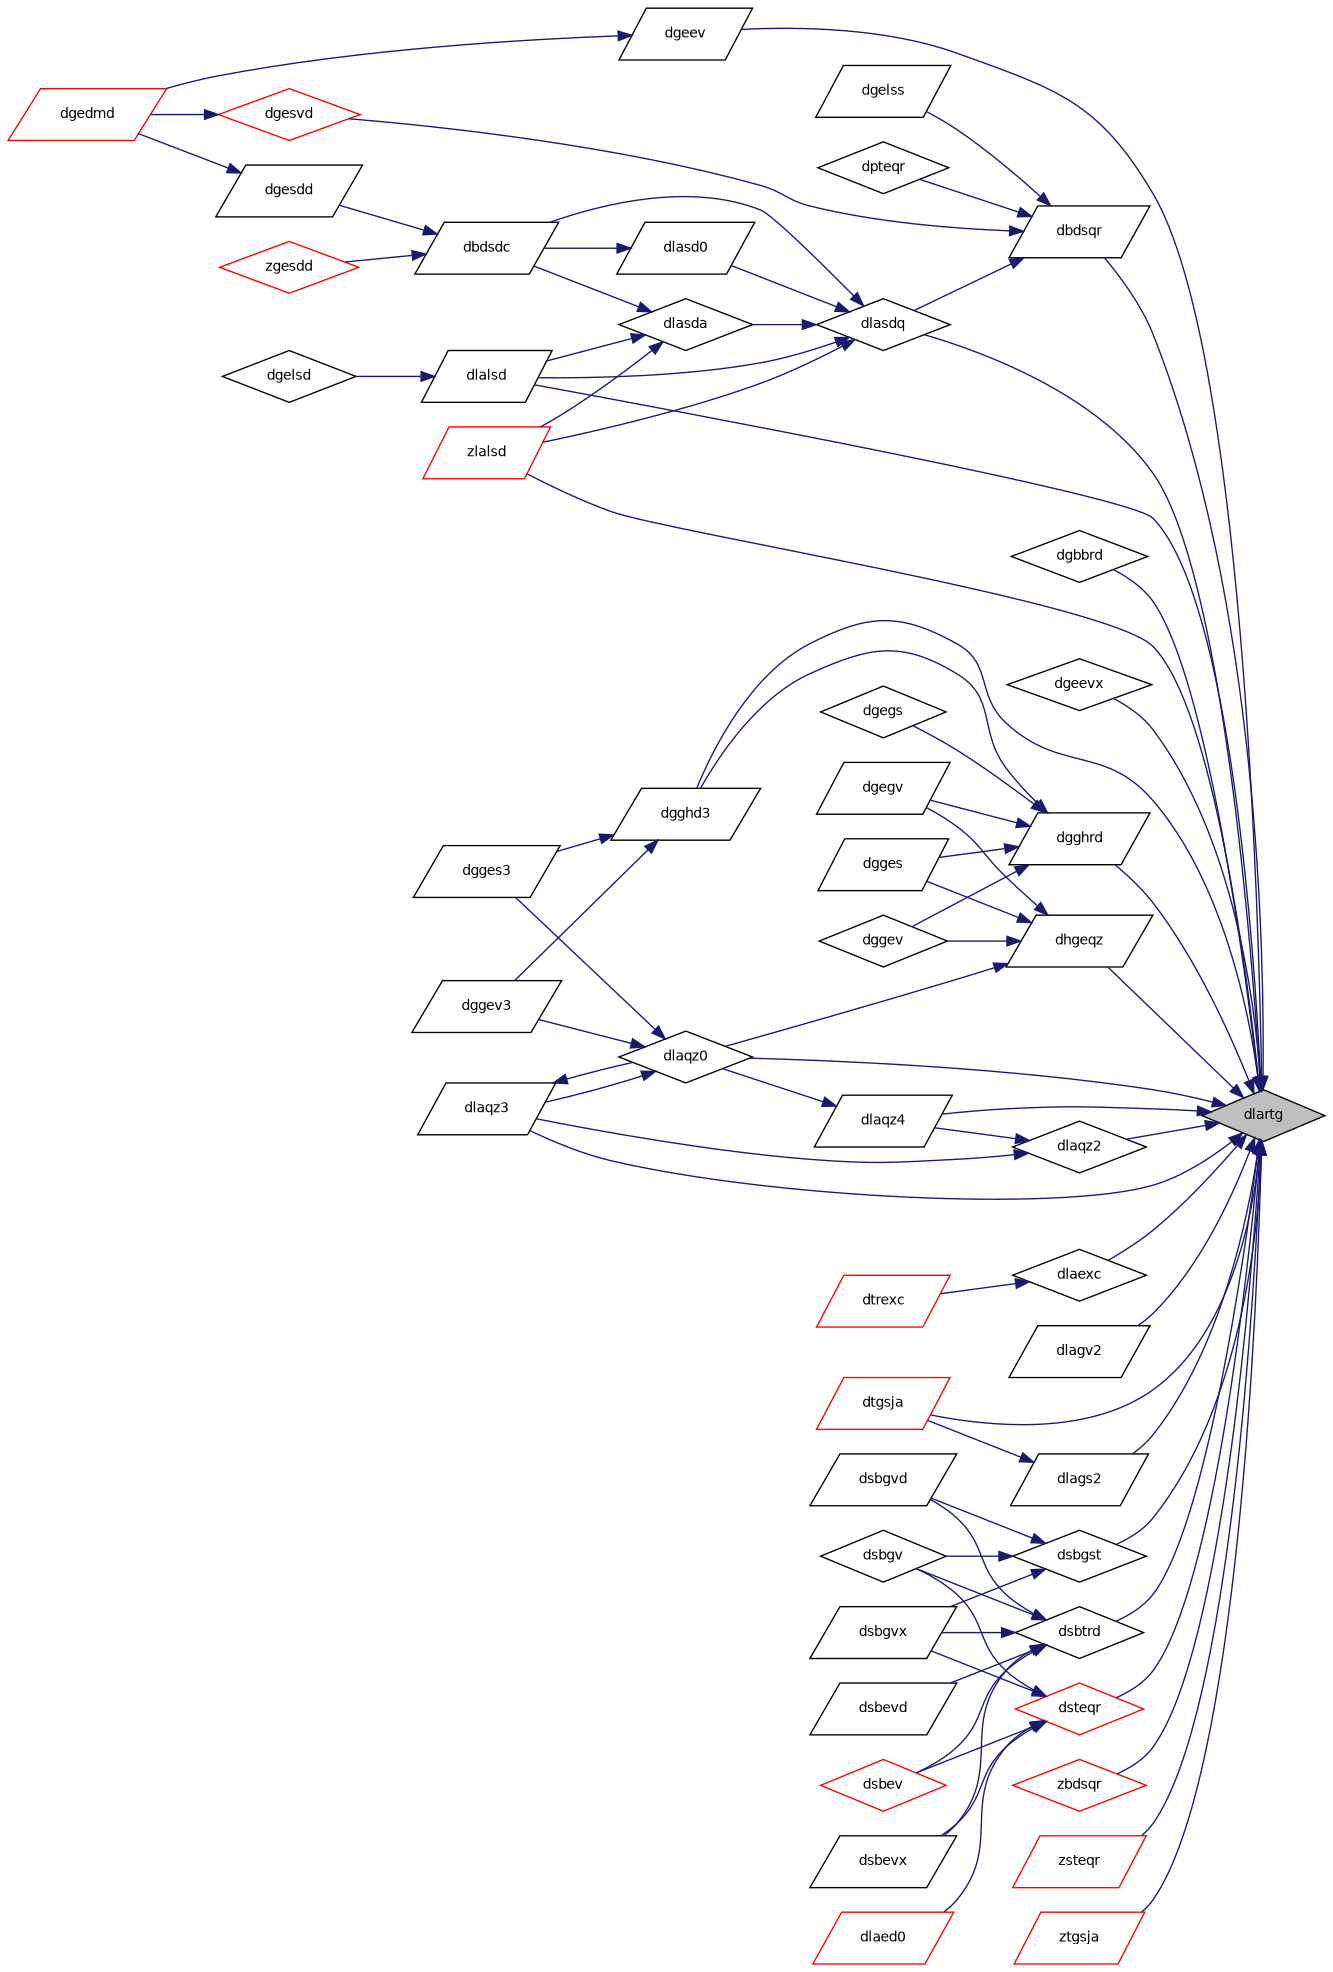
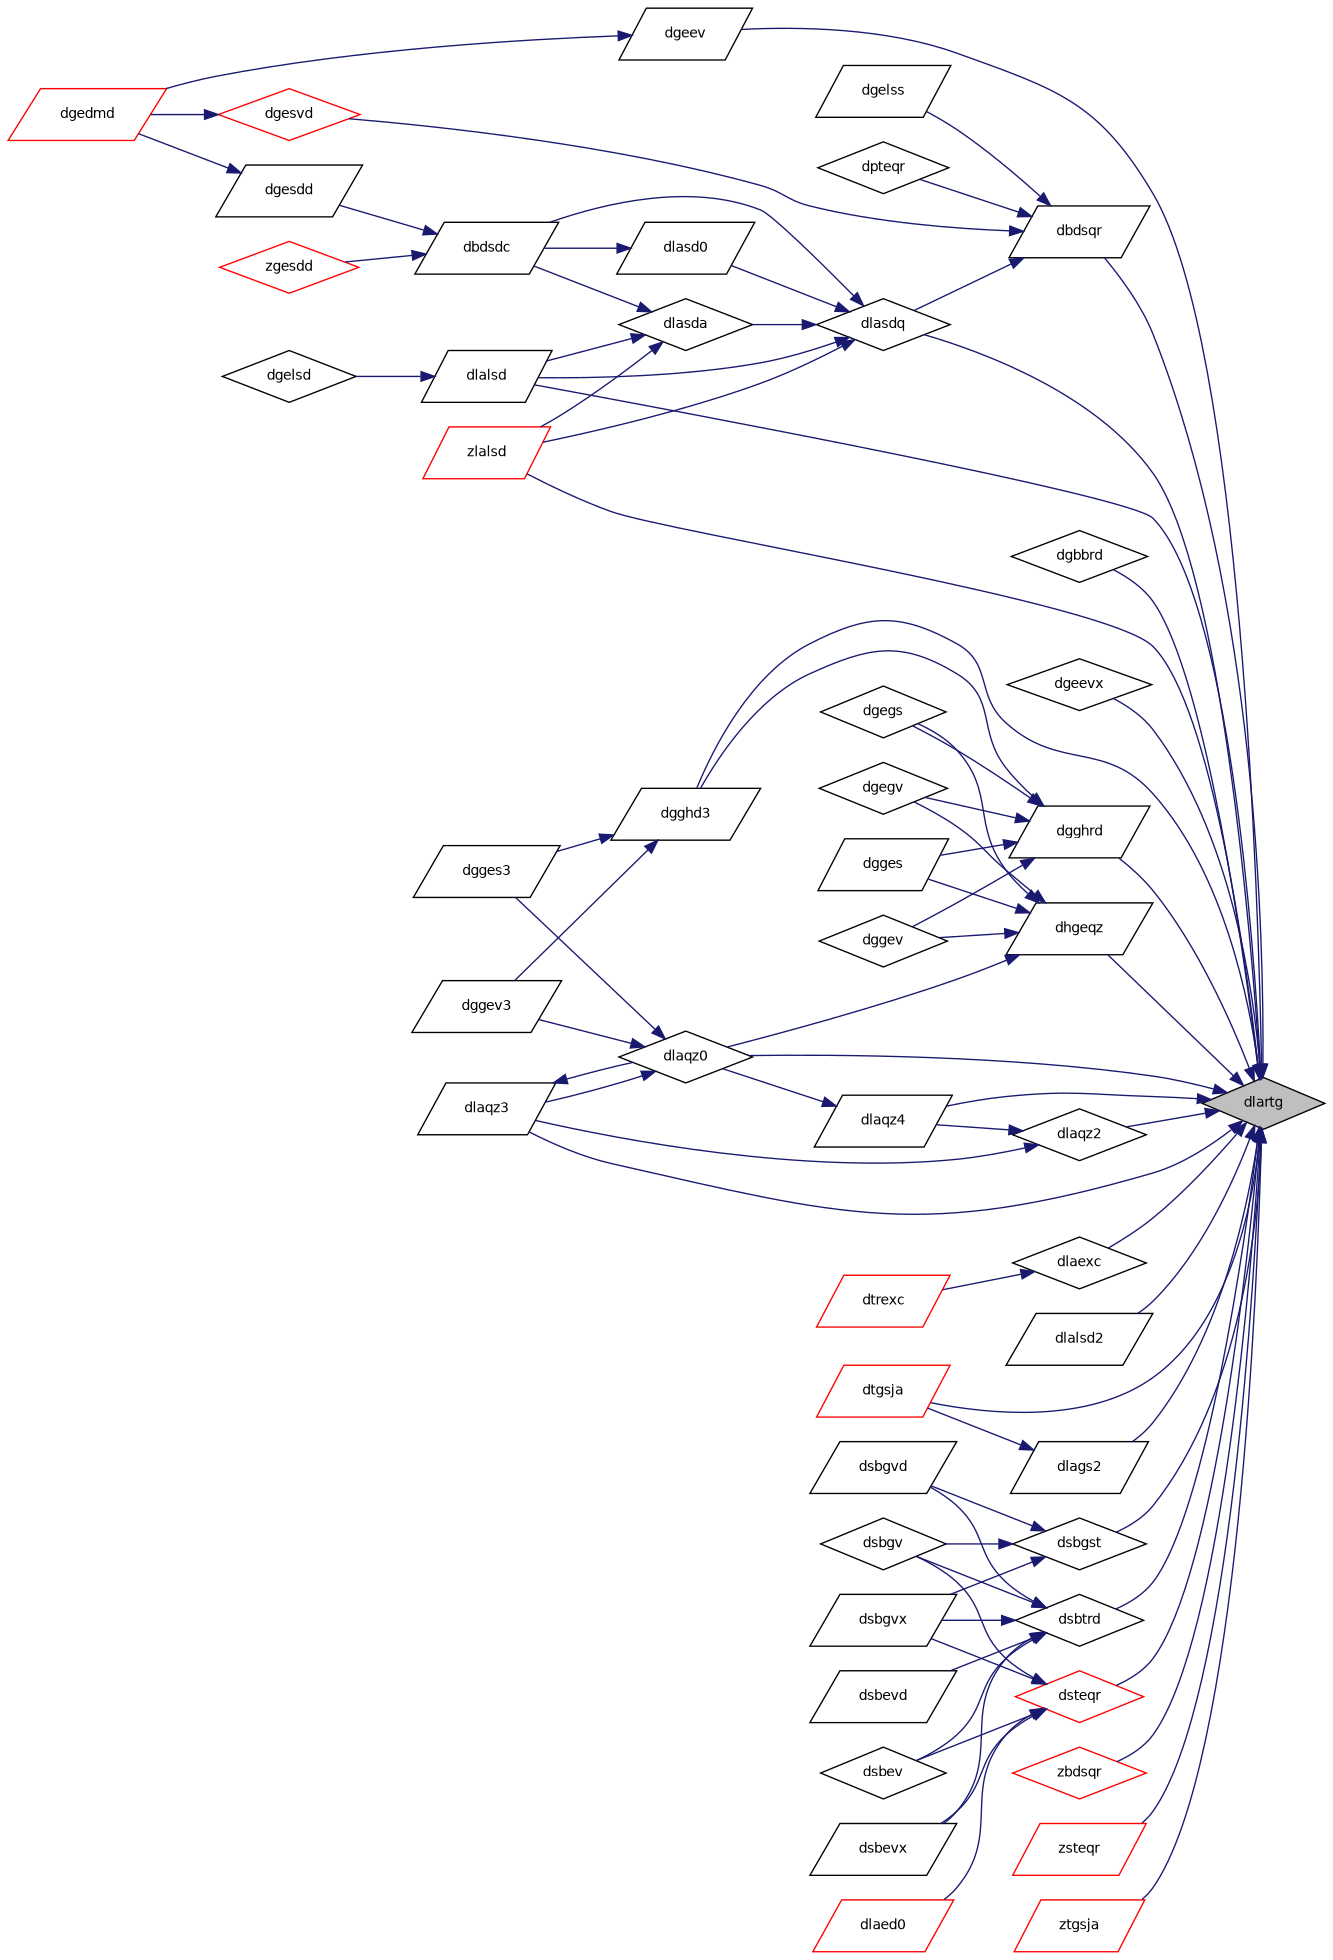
node "dgegv": shape parallelogram -> diamond
edge "dgegs" -> "dhgeqz": added
node "dlagv2": label "dlagv2" -> "dlalsd2"
node "dsbev": color red -> black
